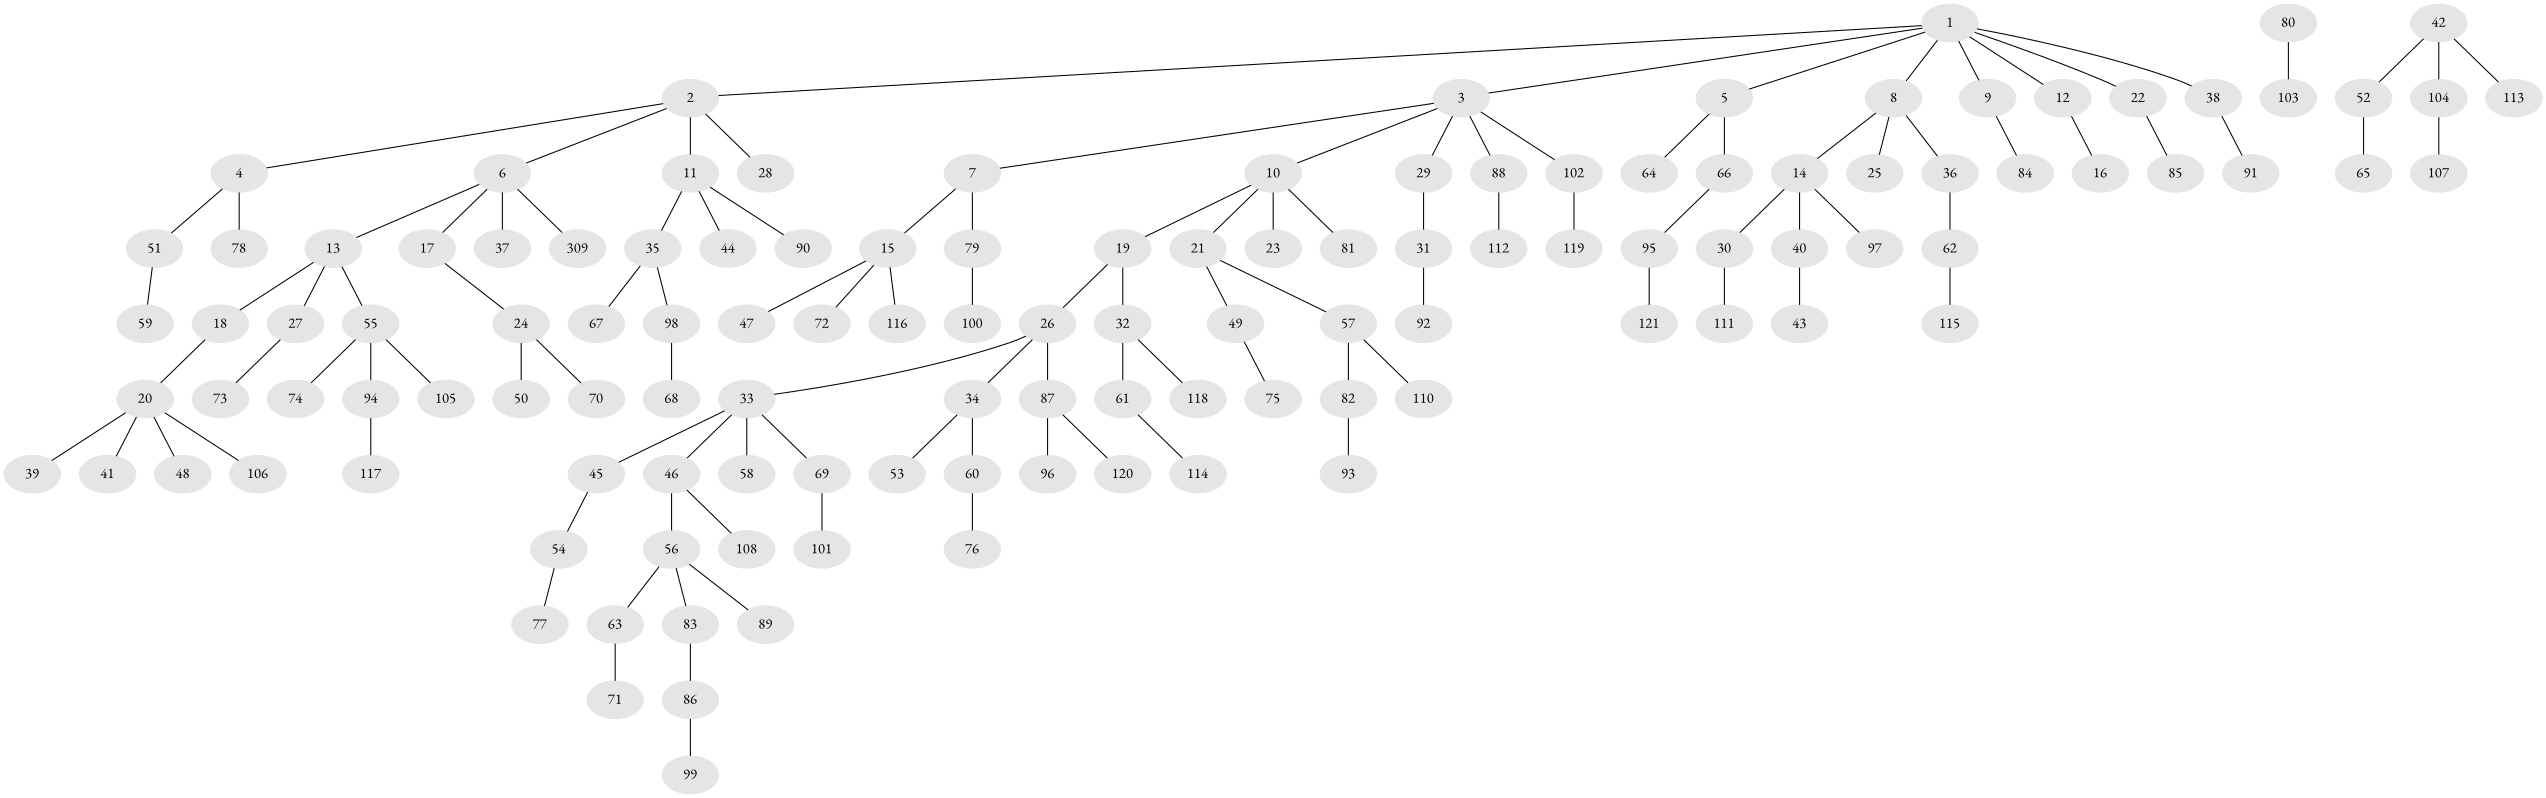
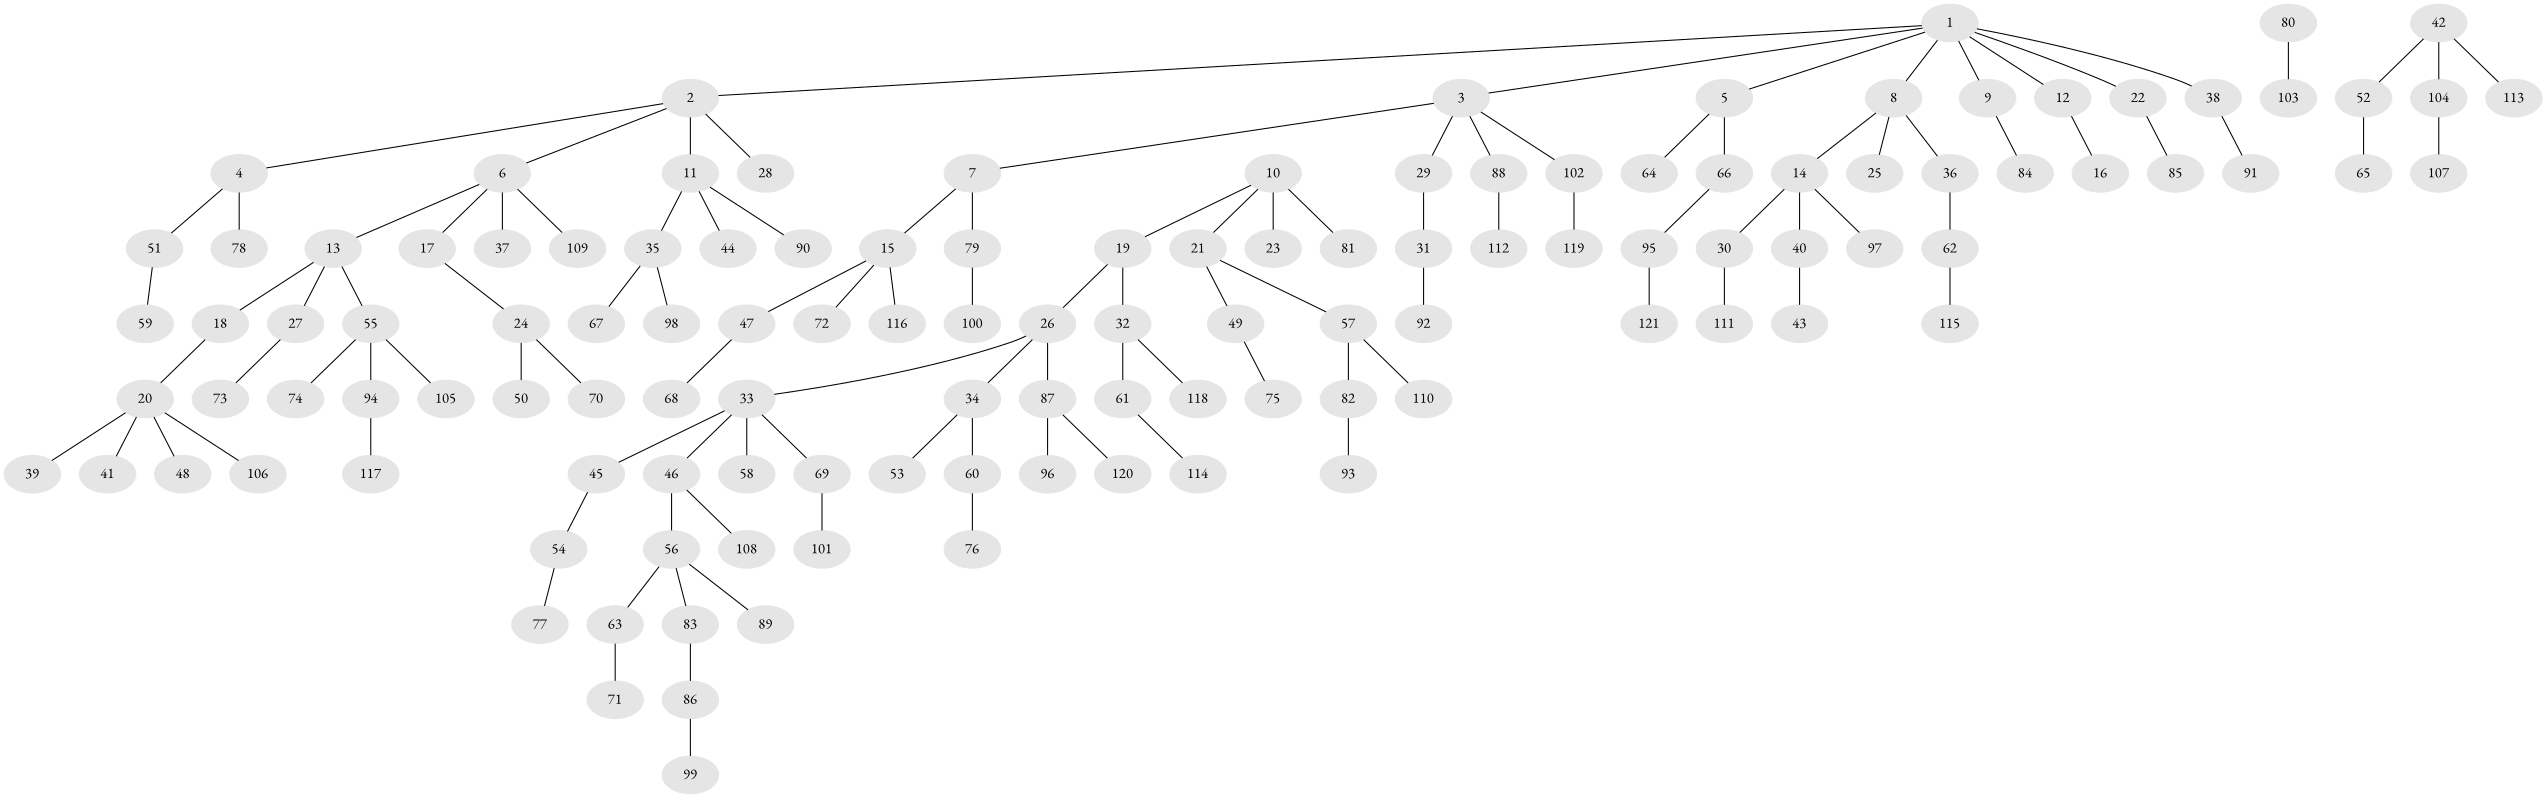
edge "3" -- "10": removed
node "309": label "309" -> "109"
edge "98" -- "68": now "47" -- "68"
